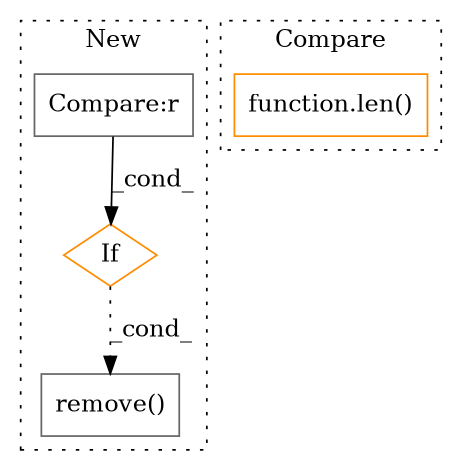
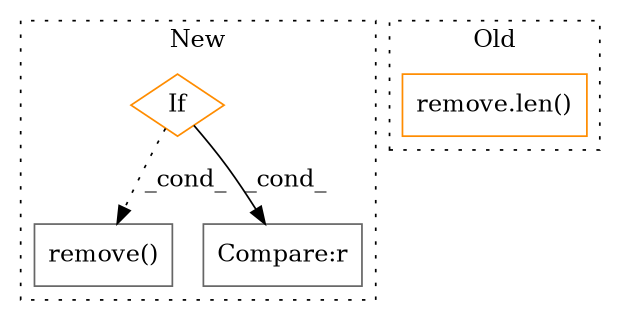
cluster "Compare": label "Compare" -> "Old"
node "function.len()": label "function.len()" -> "remove.len()"
edge "Compare:r" -> "If": reversed
